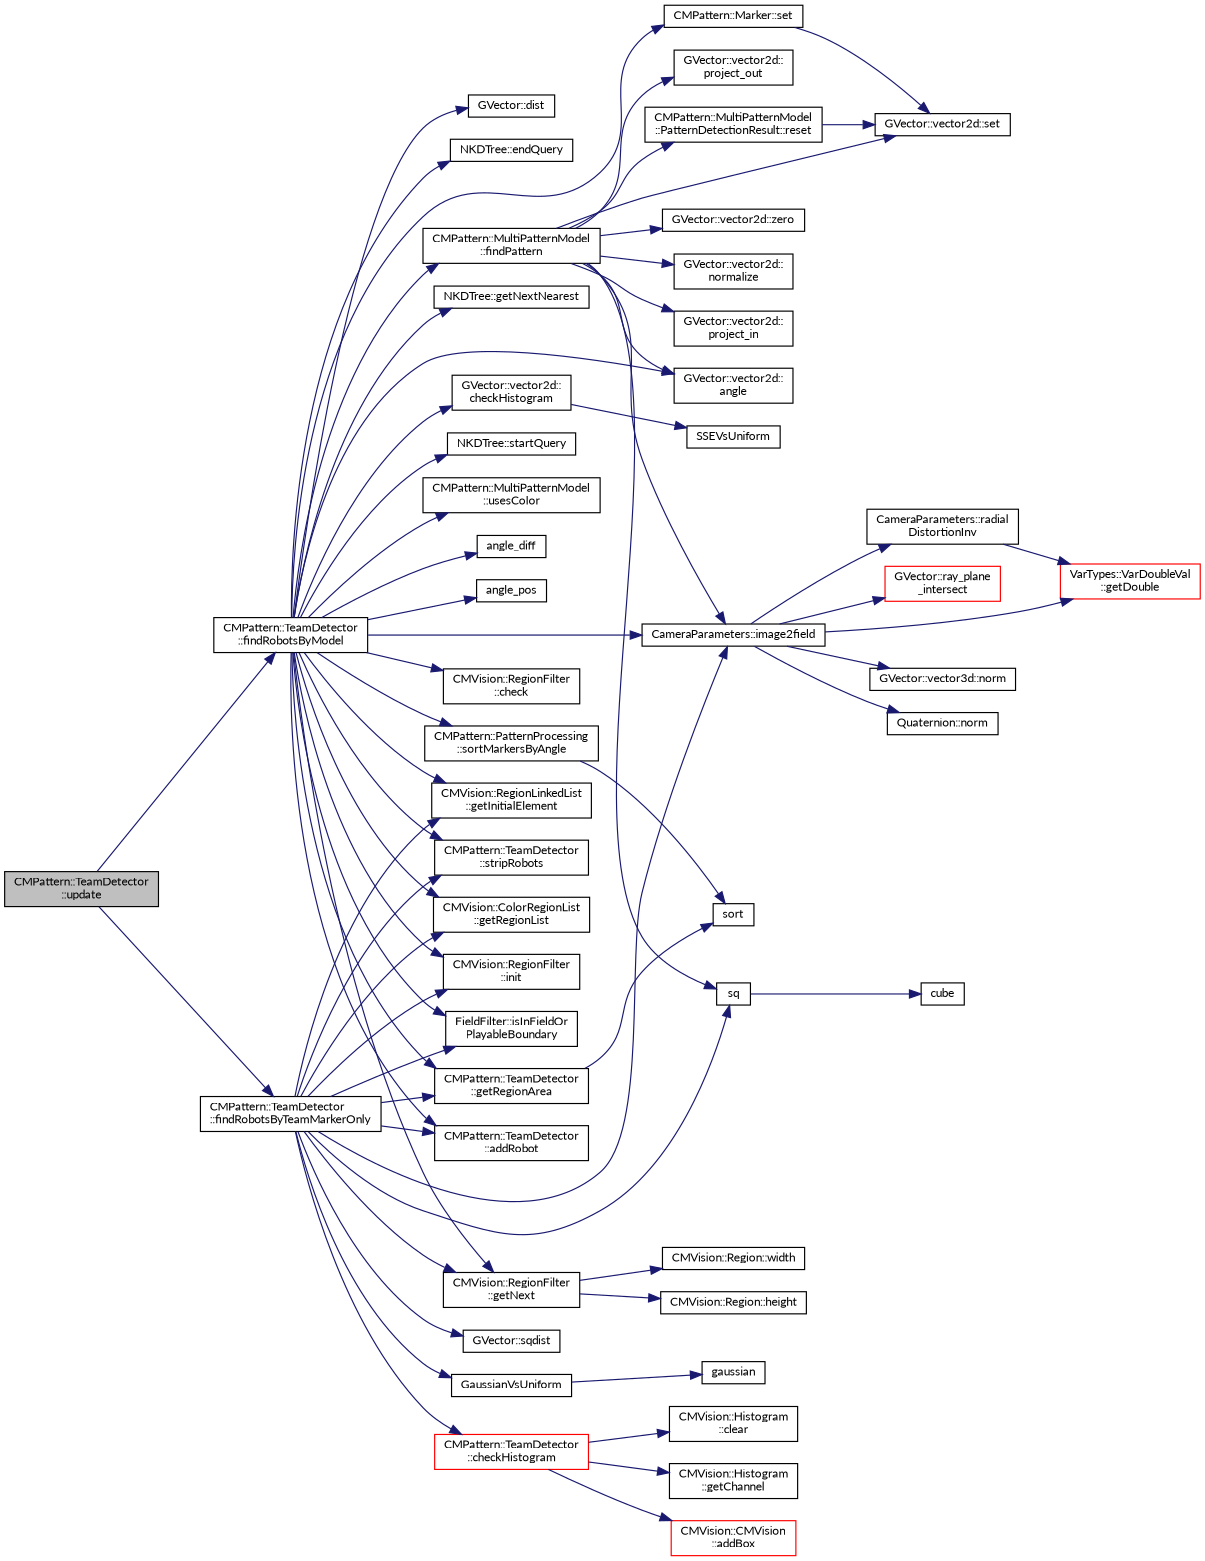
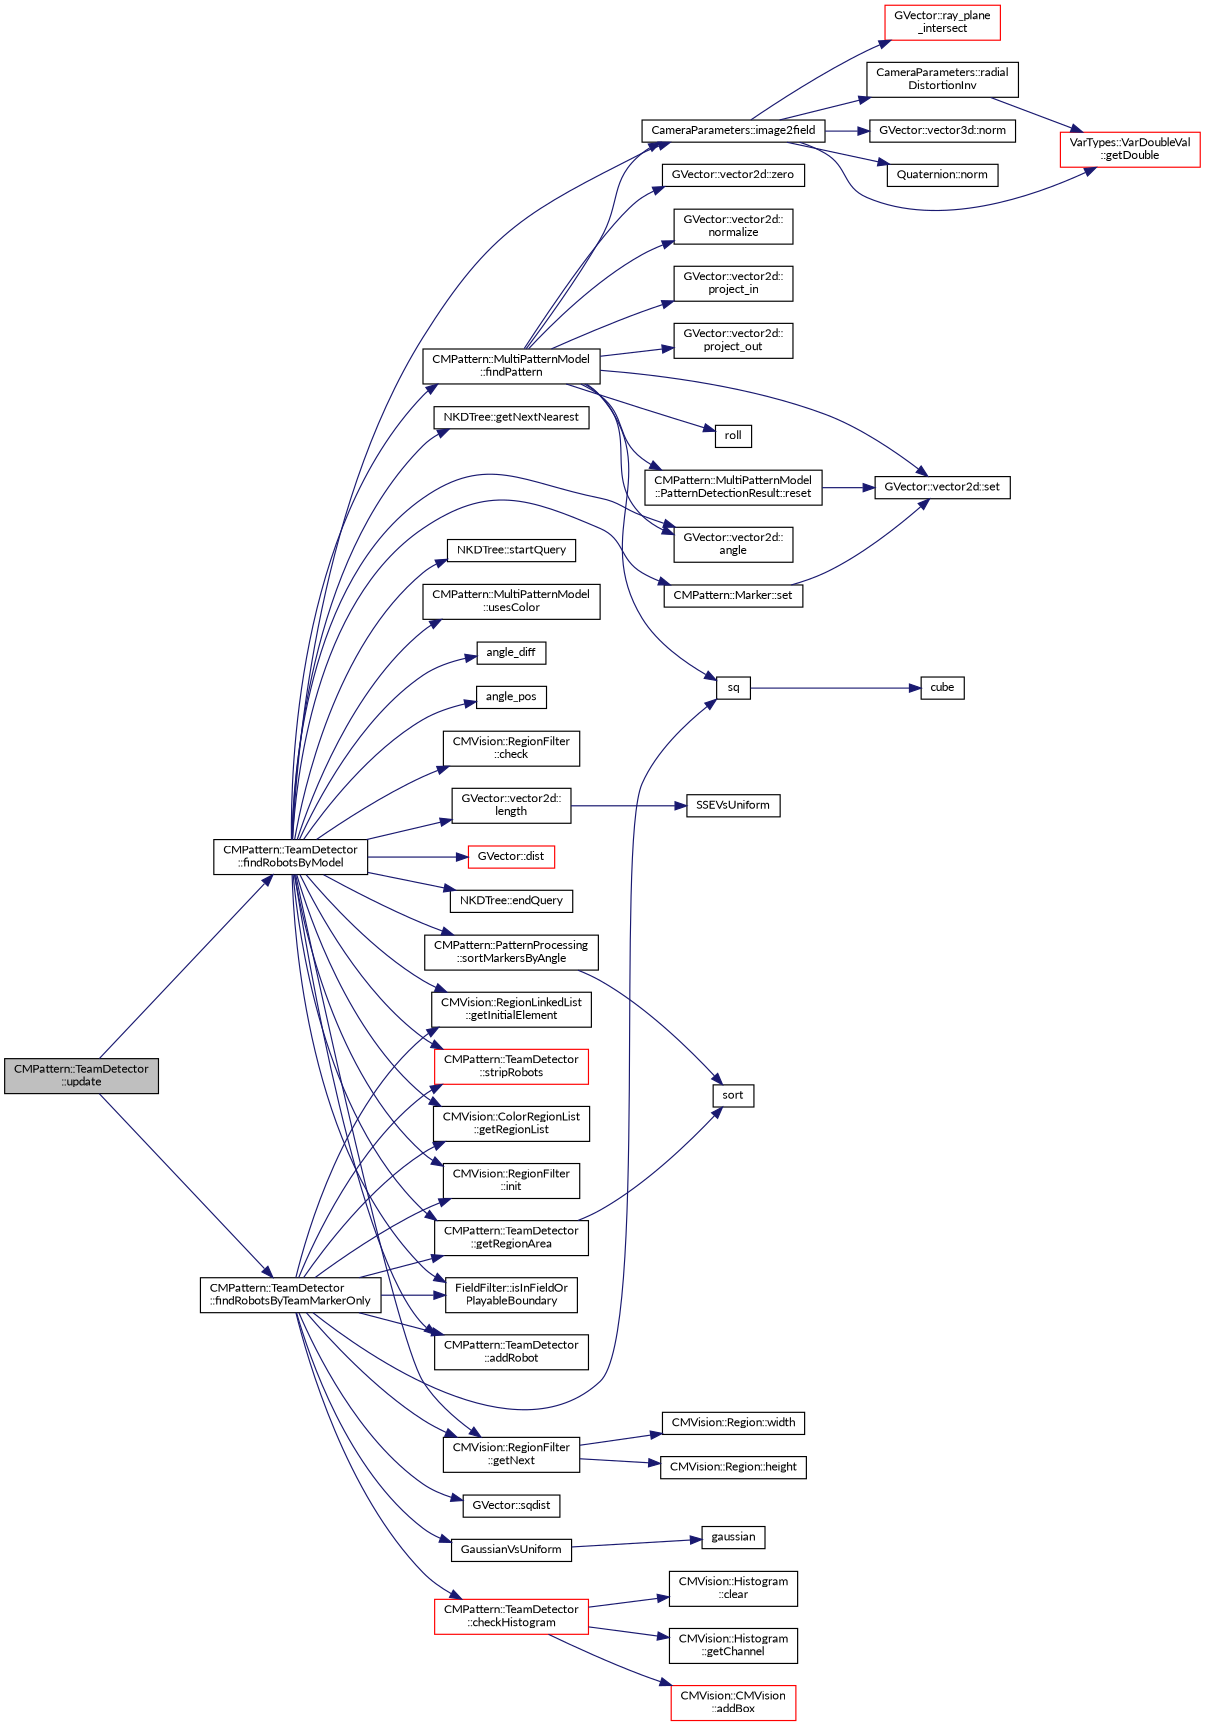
node "GVector::dist": color black -> red
node "GVector::vector2d:: checkHistogram": label "GVector::vector2d:: checkHistogram" -> "GVector::vector2d:: length"
node "roll": added
node "CMPattern::TeamDetector ::stripRobots": color black -> red
edge "CMPattern::TeamDetector ::findRobotsByTeamMarkerOnly" -> "CameraParameters::image2field": removed
